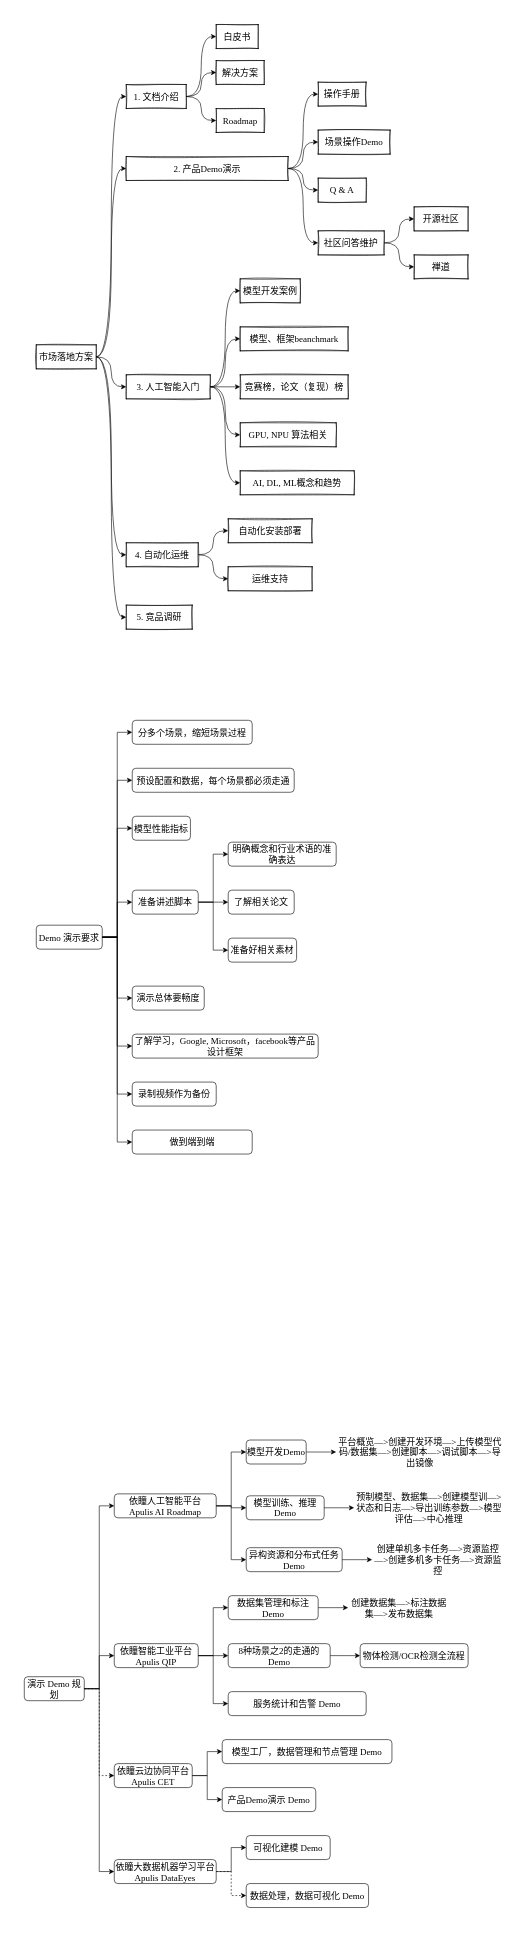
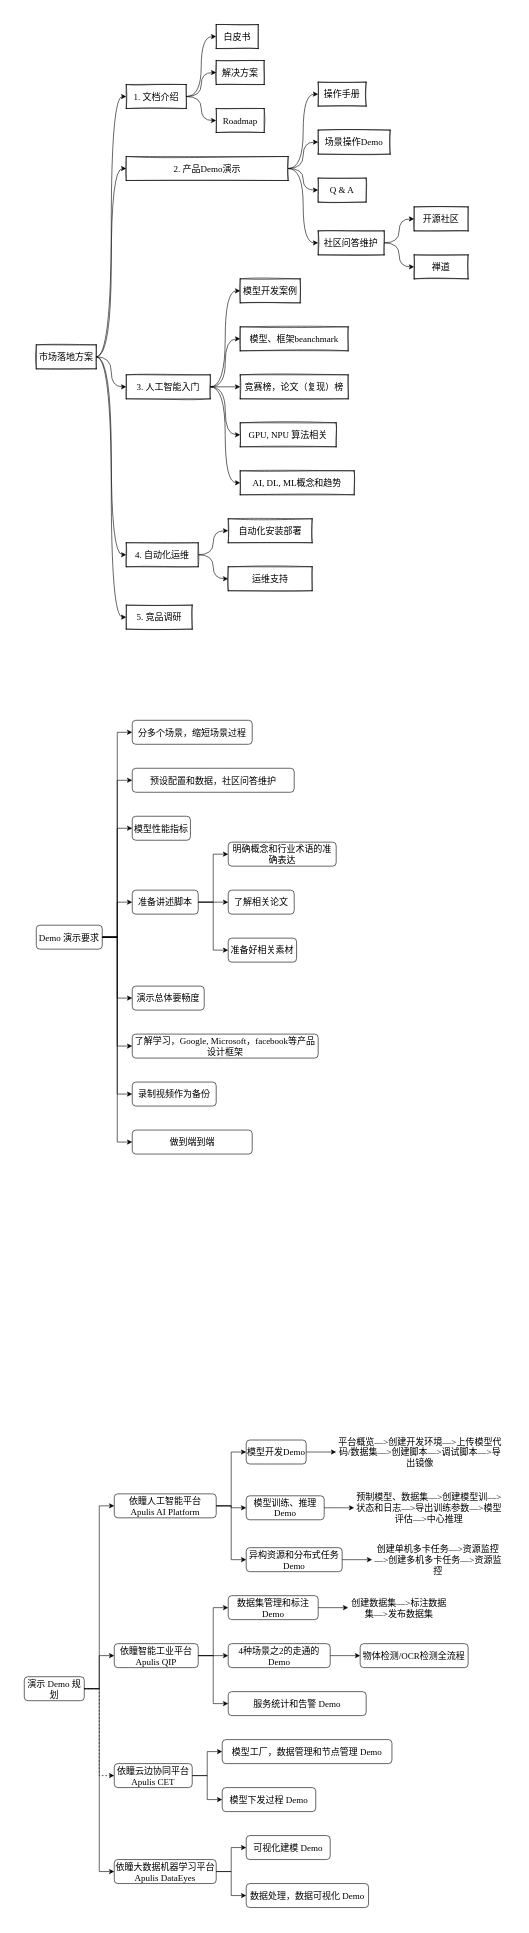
node "预设配置和数据，每个场景都必须走通": label "预设配置和数据，每个场景都必须走通" -> "预设配置和数据，社区问答维护"
node "依瞳人工智能平台Apulis AI Roadmap": label "依瞳人工智能平台Apulis AI Roadmap" -> "依瞳人工智能平台Apulis AI Platform"
node "8种场景之2的走通的 Demo": label "8种场景之2的走通的 Demo" -> "4种场景之2的走通的 Demo"
node "产品Demo演示 Demo": label "产品Demo演示 Demo" -> "模型下发过程 Demo"
edge "依瞳大数据机器学习平台Apulis DataEyes" -> "数据处理，数据可视化 Demo": style dashed -> solid
